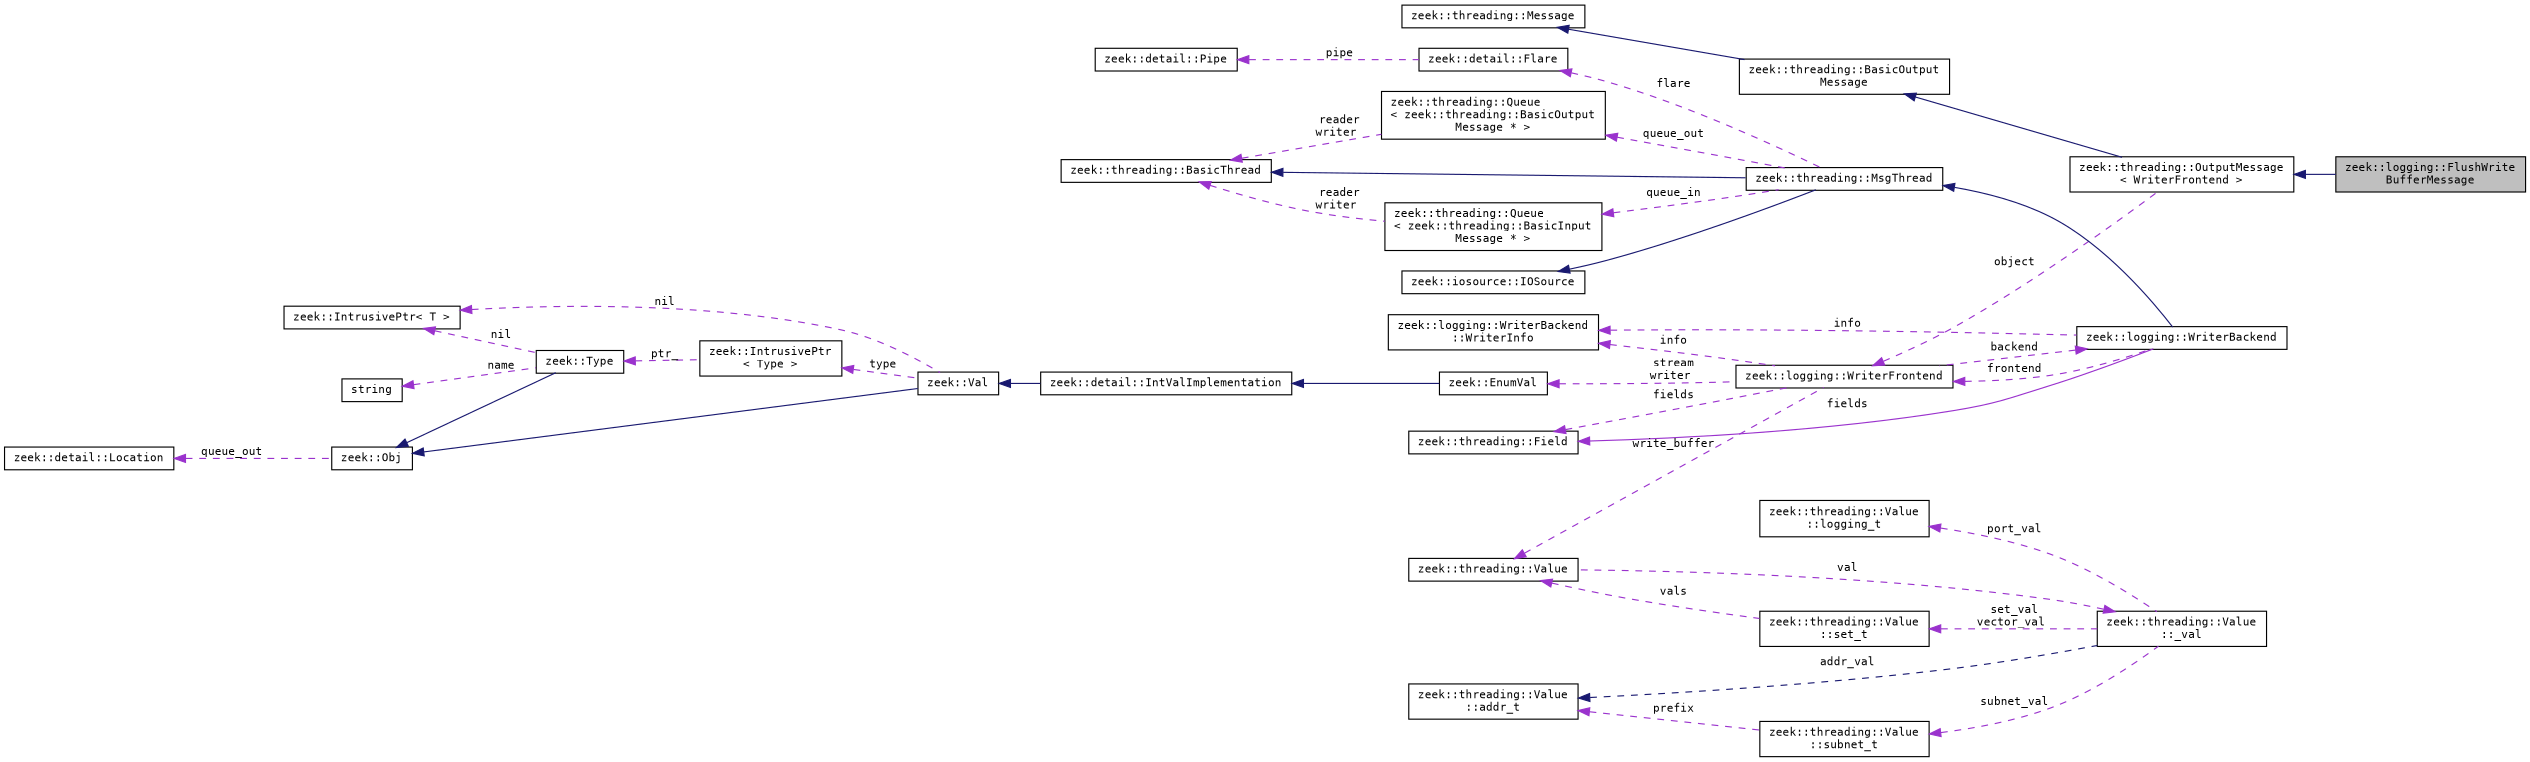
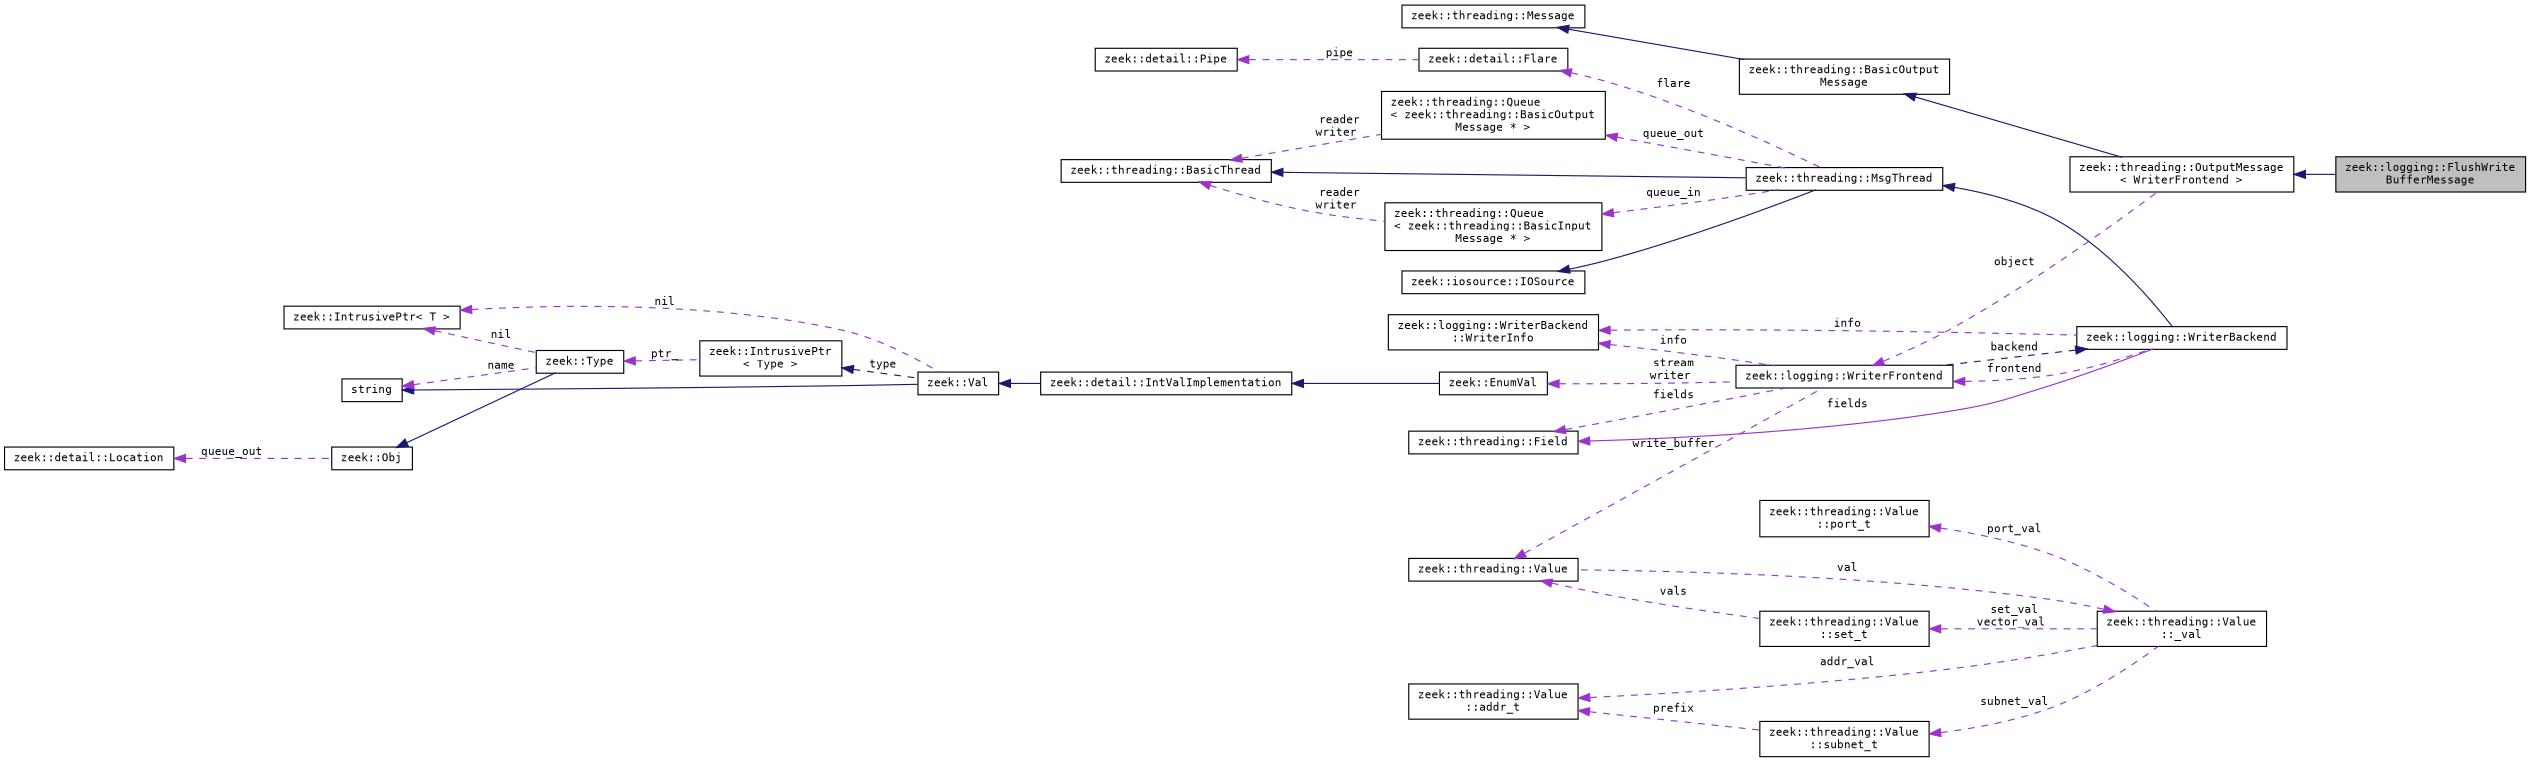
edge "zeek::logging::WriterFrontend" -> "zeek::logging::WriterBackend": color darkorchid3 -> midnightblue
edge "zeek::Val" -> "zeek::IntrusivePtr < Type >": color darkorchid3 -> midnightblue
edge "zeek::Val" -> "zeek::Obj": now "zeek::Val" -> "string"
node "zeek::threading::Value ::logging_t": label "zeek::threading::Value ::logging_t" -> "zeek::threading::Value ::port_t"
edge "zeek::threading::Value ::_val" -> "zeek::threading::Value ::addr_t": color midnightblue -> darkorchid3
